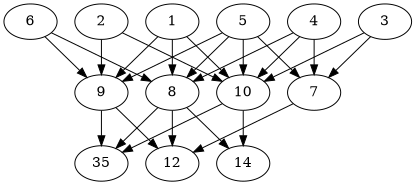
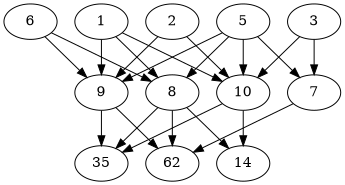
node "4": removed
node "12": label "12" -> "62"
